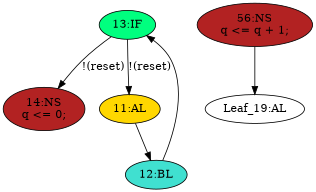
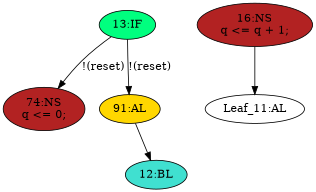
node "56:NS q <= q + 1;": label "56:NS q <= q + 1;" -> "16:NS q <= q + 1;"
edge "12:BL" -> "13:IF": removed
node "14:NS q <= 0;": label "14:NS q <= 0;" -> "74:NS q <= 0;"
node "11:AL": label "11:AL" -> "91:AL"
node "Leaf_19:AL": label "Leaf_19:AL" -> "Leaf_11:AL"
